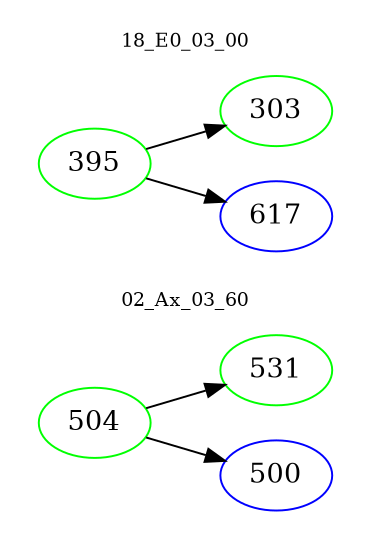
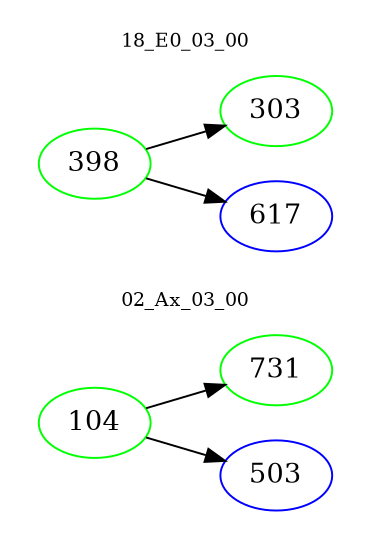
node "395": label "395" -> "398"
cluster "02_Ax_03_60": label "02_Ax_03_60" -> "02_Ax_03_00"
node "531": label "531" -> "731"
node "504": label "504" -> "104"
node "500": label "500" -> "503"
